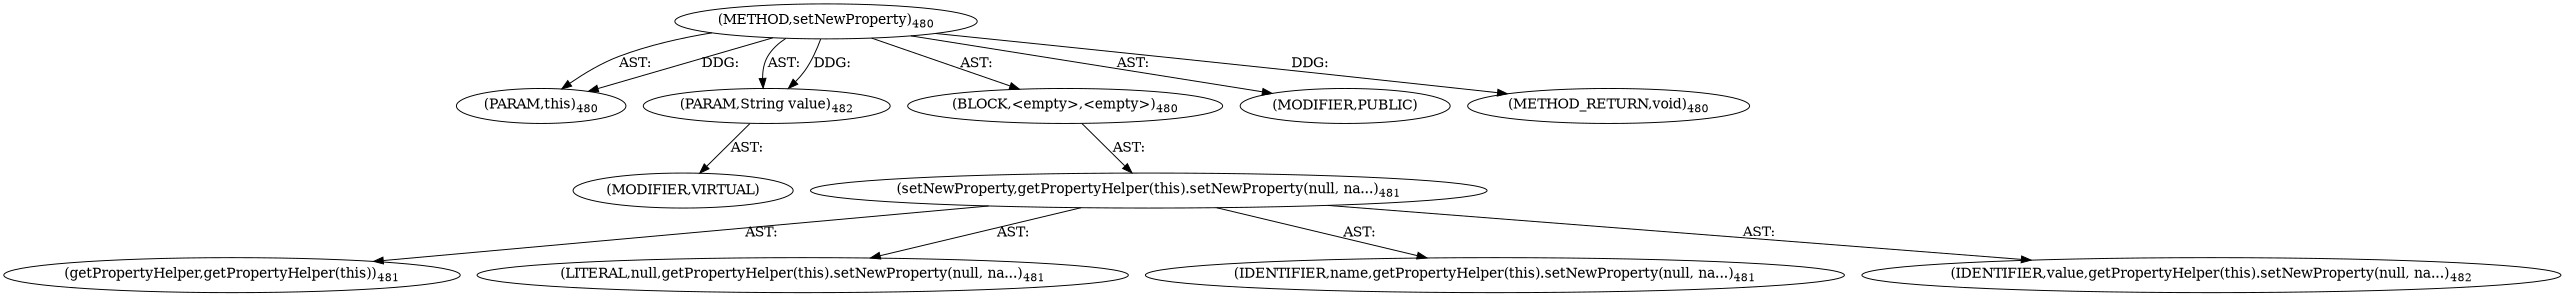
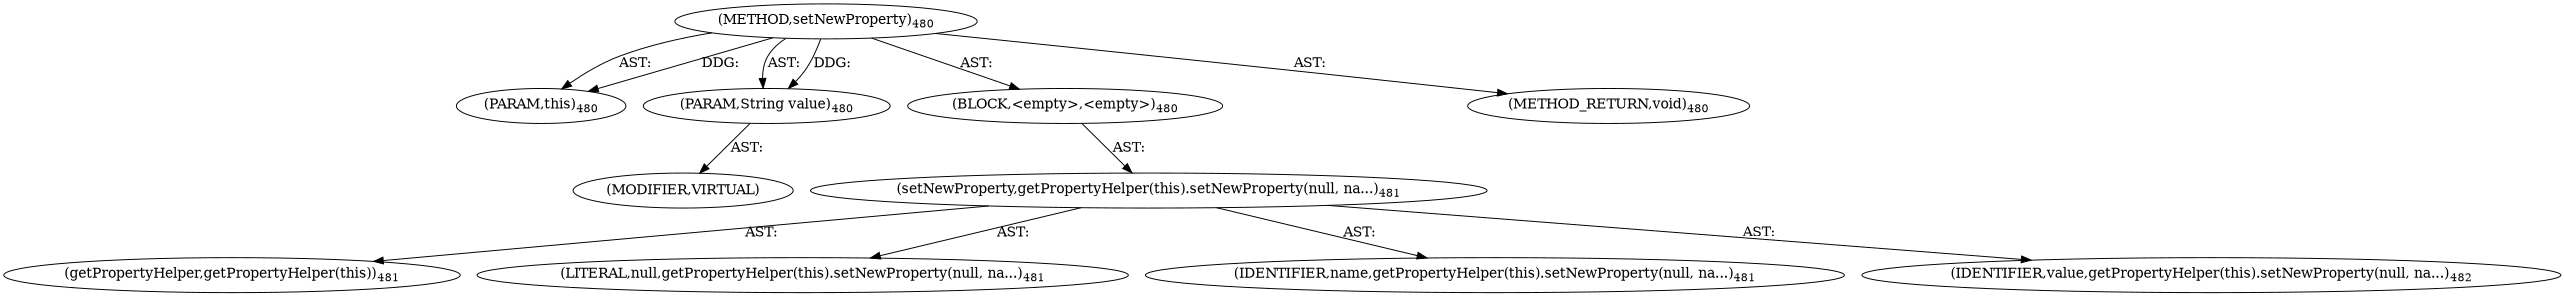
edge "(METHOD,setNewProperty)" -> "(METHOD_RETURN,void)": label "DDG: " -> "AST: "
node "(PARAM,String value)": text "482" -> "480"
node "(MODIFIER,PUBLIC)": removed
